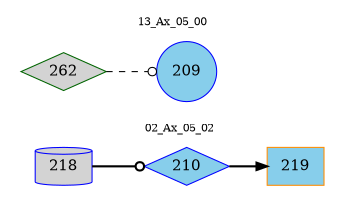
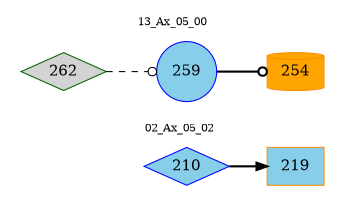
node "209": label "209" -> "259"
node "254": added
node "218": removed
